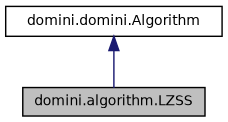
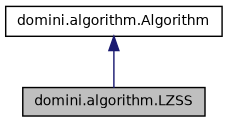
node "domini.domini.Algorithm": label "domini.domini.Algorithm" -> "domini.algorithm.Algorithm"
